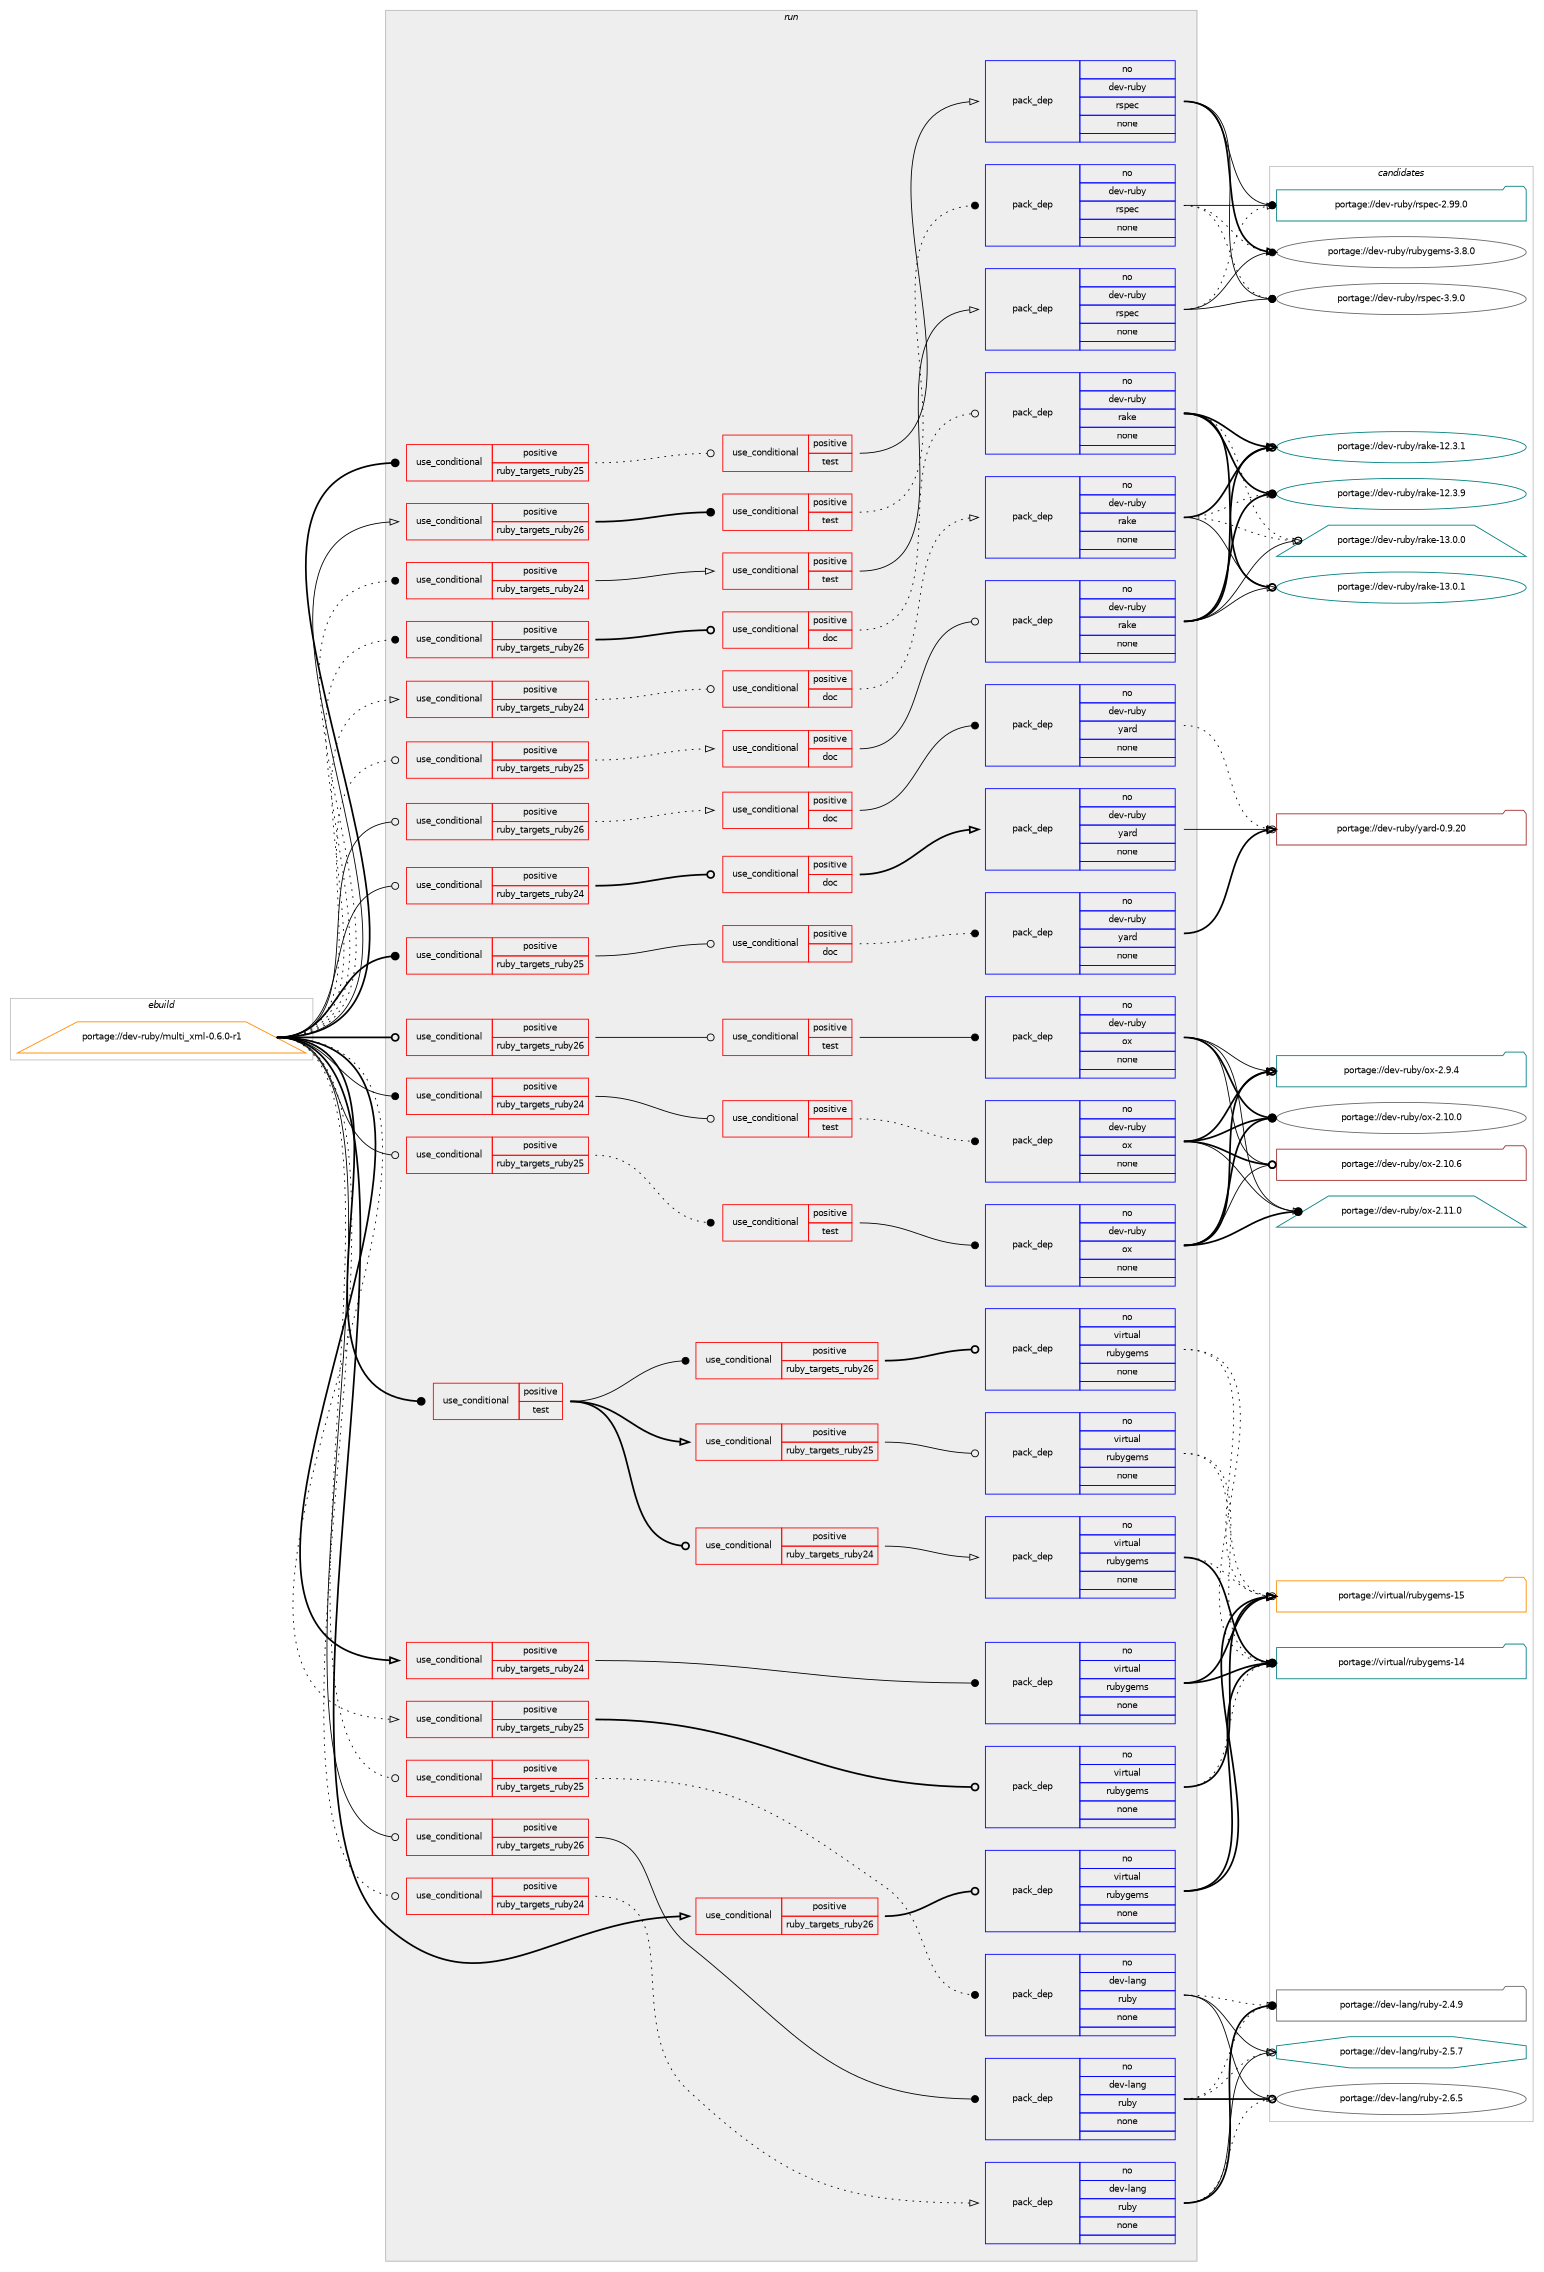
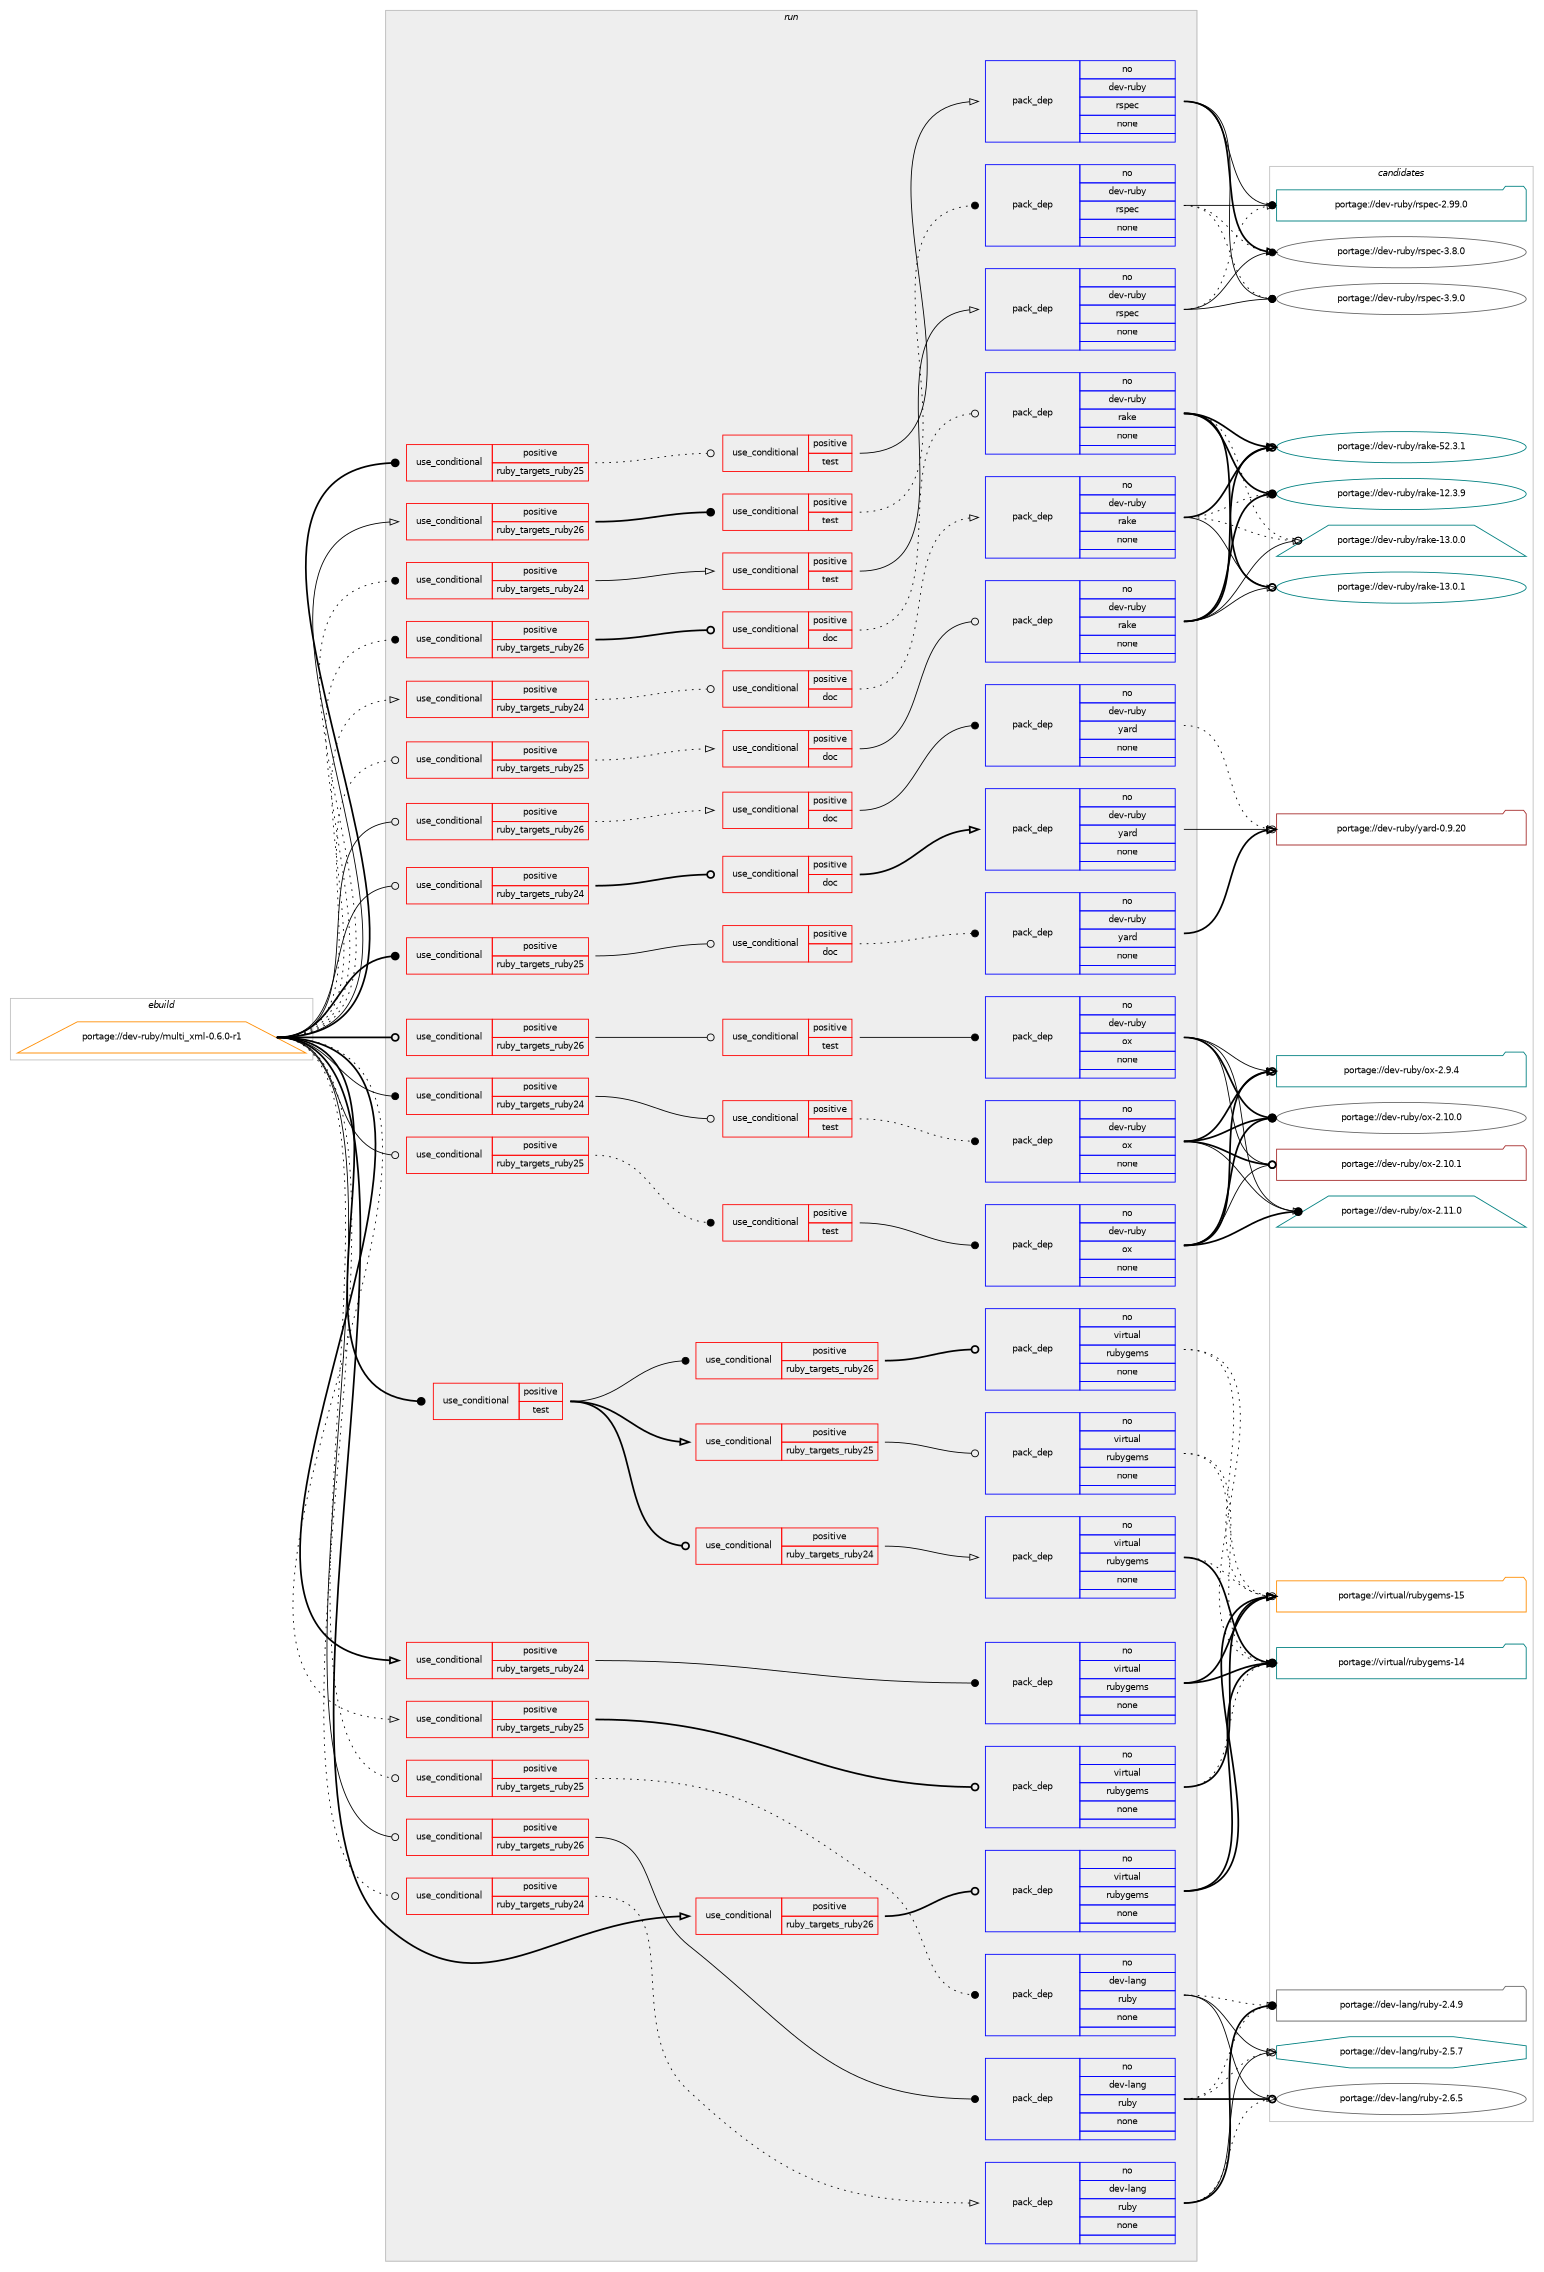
node "portage://dev-ruby/rubygems-3.8.0": label "portage://dev-ruby/rubygems-3.8.0" -> "portage://dev-ruby/rspec-3.8.0"
node "portage://dev-ruby/rake-12.3.1": label "portage://dev-ruby/rake-12.3.1" -> "portage://dev-ruby/rake-52.3.1"
node "portage://dev-ruby/ox-2.10.6": label "portage://dev-ruby/ox-2.10.6" -> "portage://dev-ruby/ox-2.10.1"
